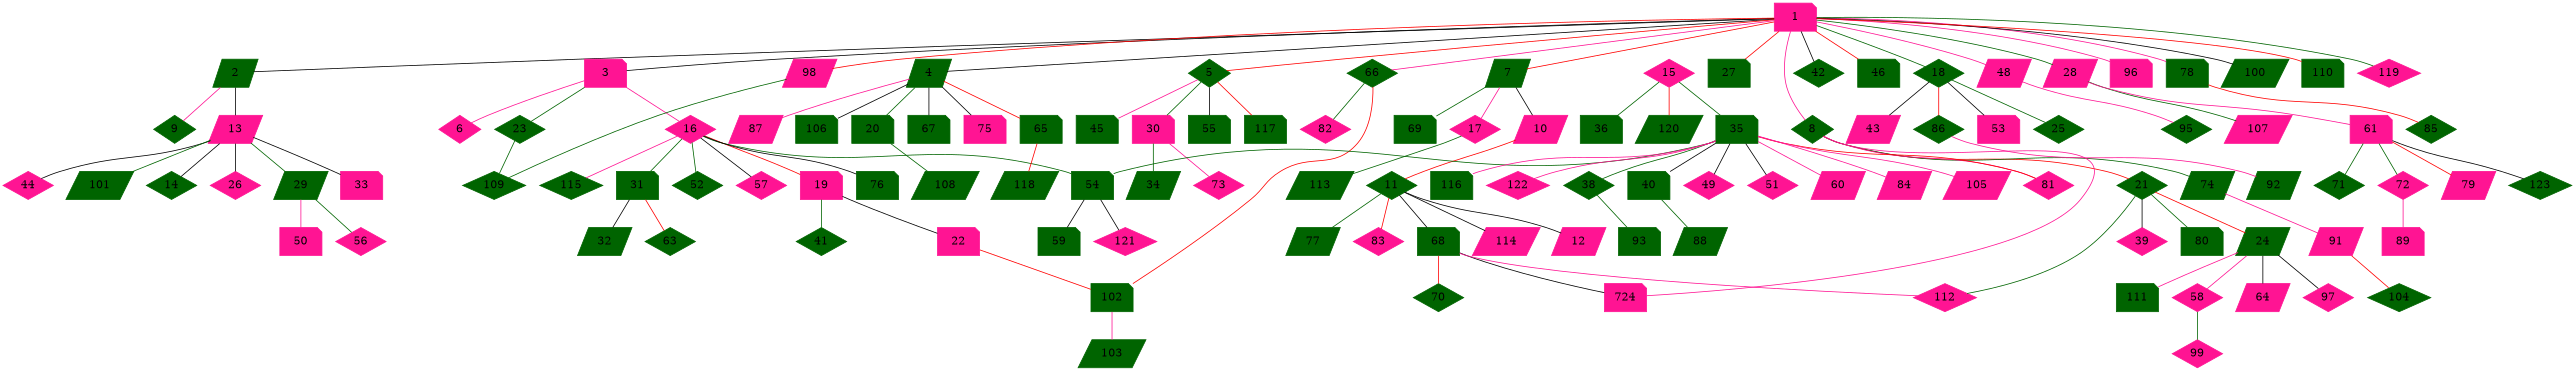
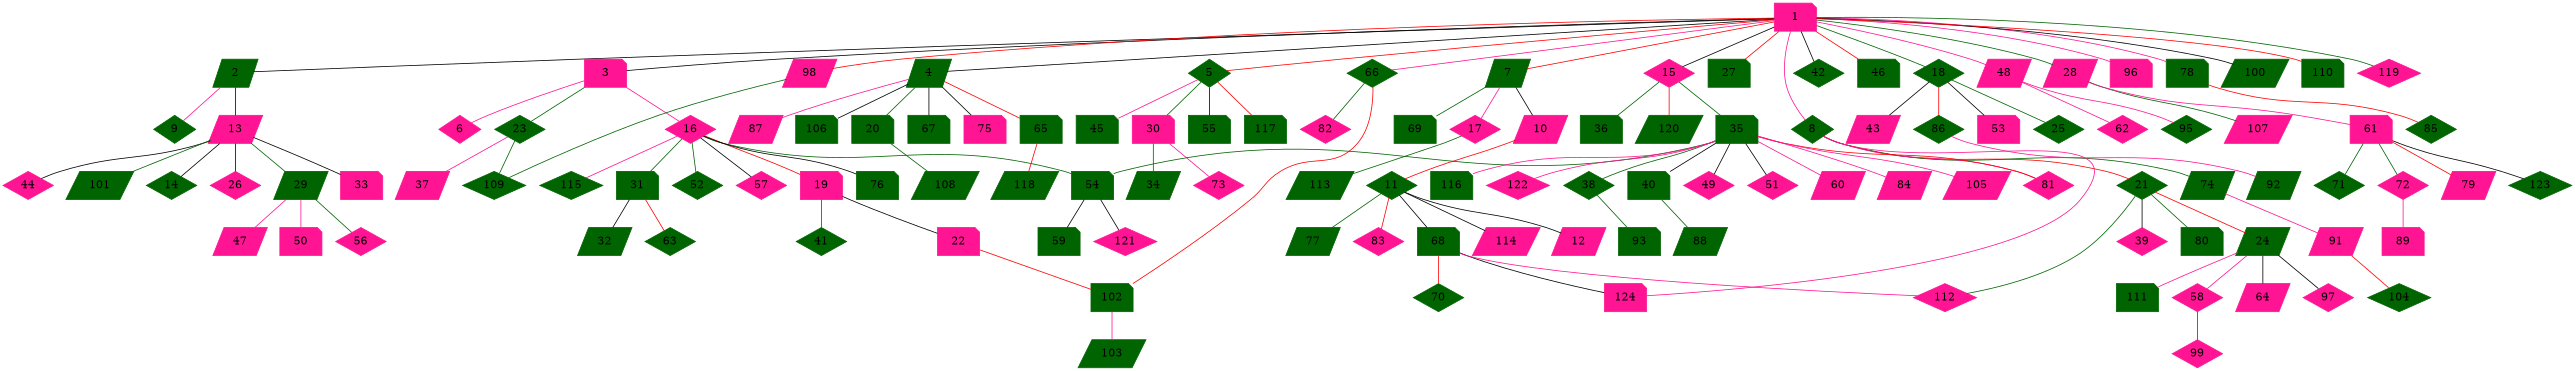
edge "1" -- "15": added
node "62": added
node "37": added
node "47": added
node "724": label "724" -> "124"
